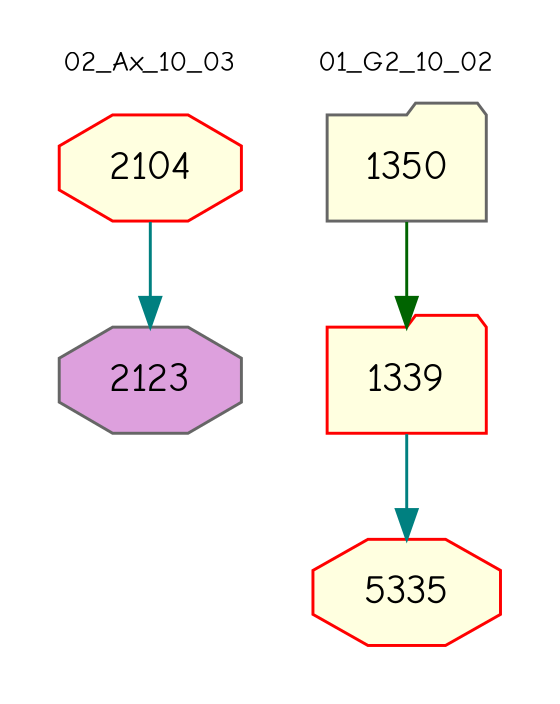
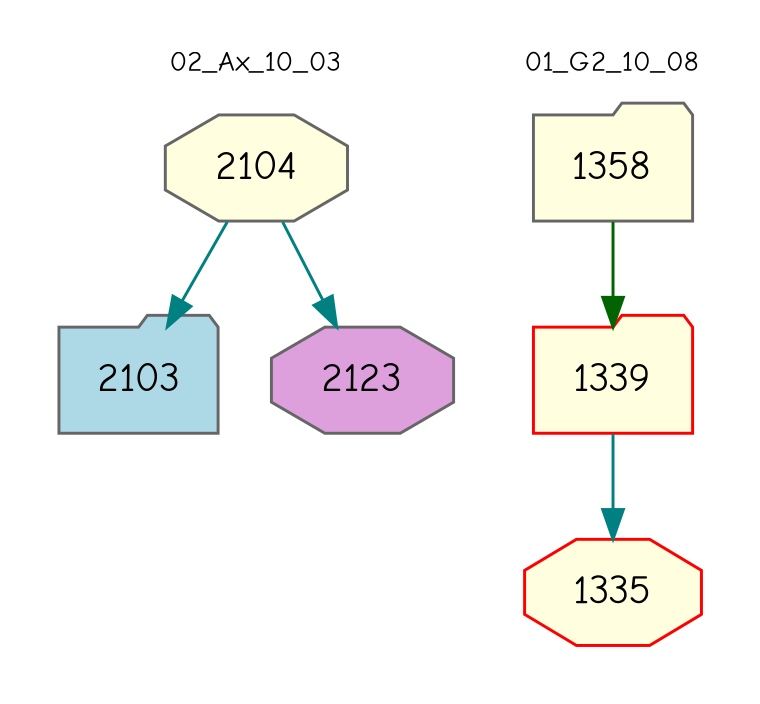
cluster "01_G2_10_02": label "01_G2_10_02" -> "01_G2_10_08"
node "2104": color red -> gray40
node "1350": label "1350" -> "1358"
node "2103": added
node "5335": label "5335" -> "1335"
